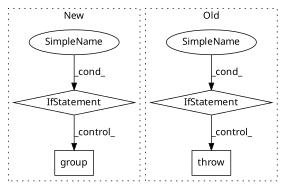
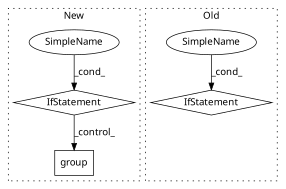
node "throw": removed
